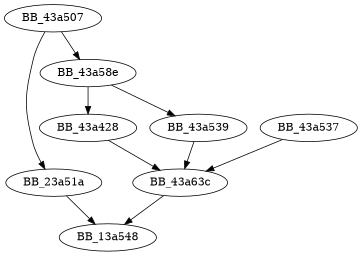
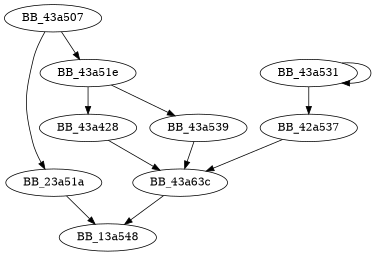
node "BB_43a58e": label "BB_43a58e" -> "BB_43a51e"
node "BB_43a531": added
node "BB_43a537": label "BB_43a537" -> "BB_42a537"
